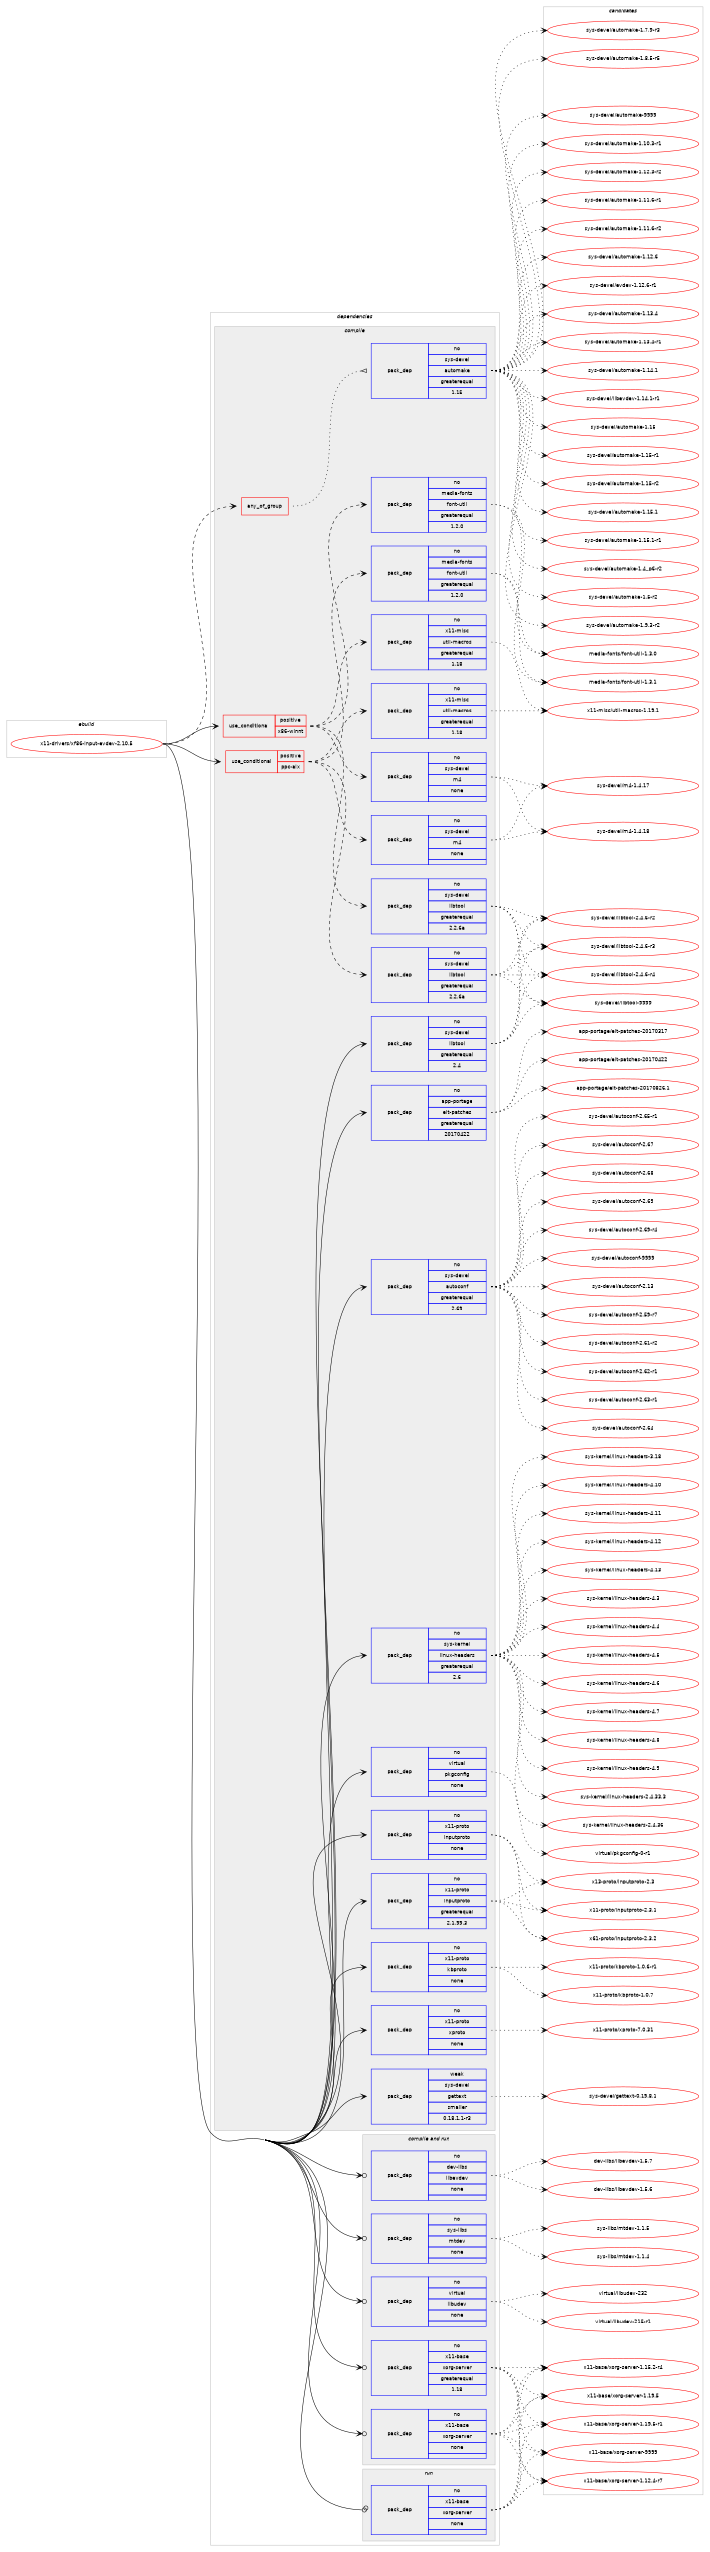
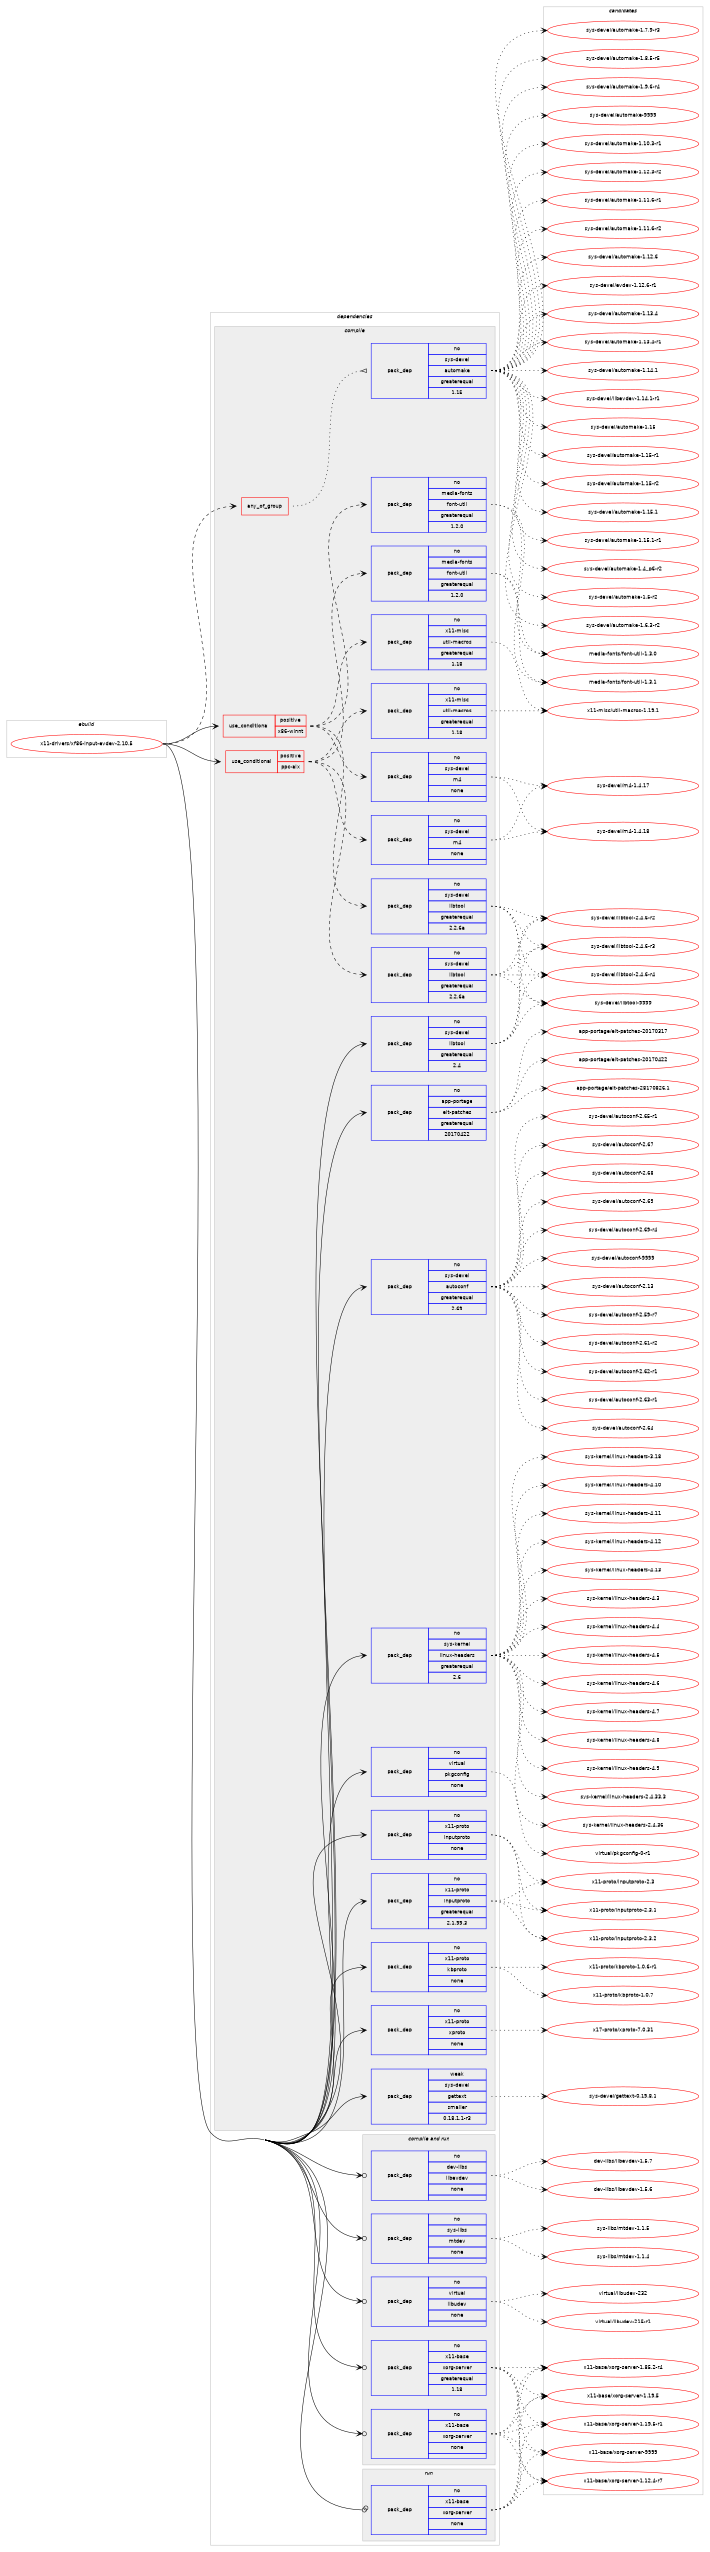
node "sys-devel/automake-1.9.6-r4": added
node "sys-devel/automake-1.9.3-r2": label "sys-devel/automake-1.9.3-r2" -> "sys-devel/automake-1.6.3-r2"
node "app-portage/elt-patches-20170826.1": label "app-portage/elt-patches-20170826.1" -> "app-portage/elt-patches-28170826.1"
node "x13-proto/inputproto-2.3": label "x13-proto/inputproto-2.3" -> "x11-proto/inputproto-2.3"
node "x61-proto/inputproto-2.3.2": label "x61-proto/inputproto-2.3.2" -> "x11-proto/inputproto-2.3.2"
node "x11-proto/xproto-7.0.31": label "x11-proto/xproto-7.0.31" -> "x17-proto/xproto-7.0.31"
node "x11-base/xorg-server-1.15.2-r4": label "x11-base/xorg-server-1.15.2-r4" -> "x11-base/xorg-server-1.85.2-r4"
